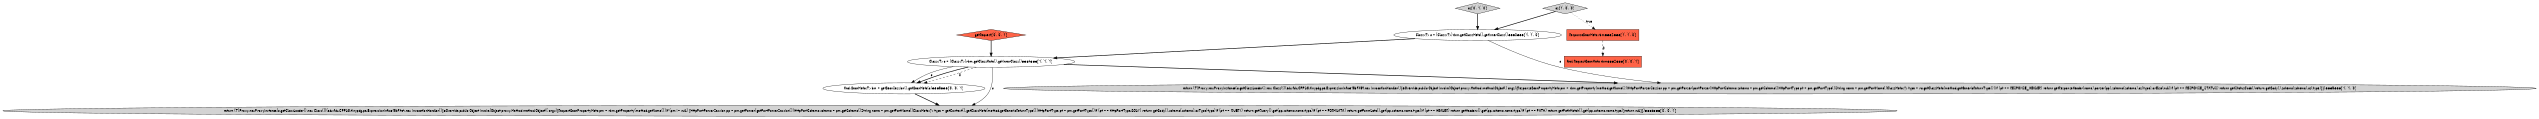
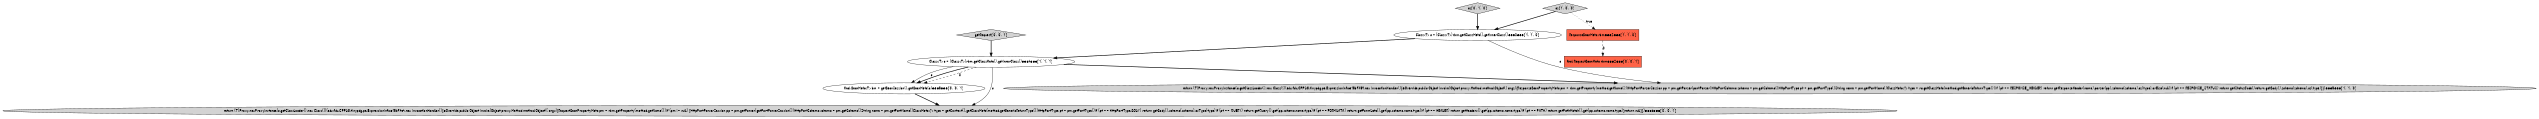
node "getRequest['0', '0', '1']": fillcolor tomato -> lightgray
